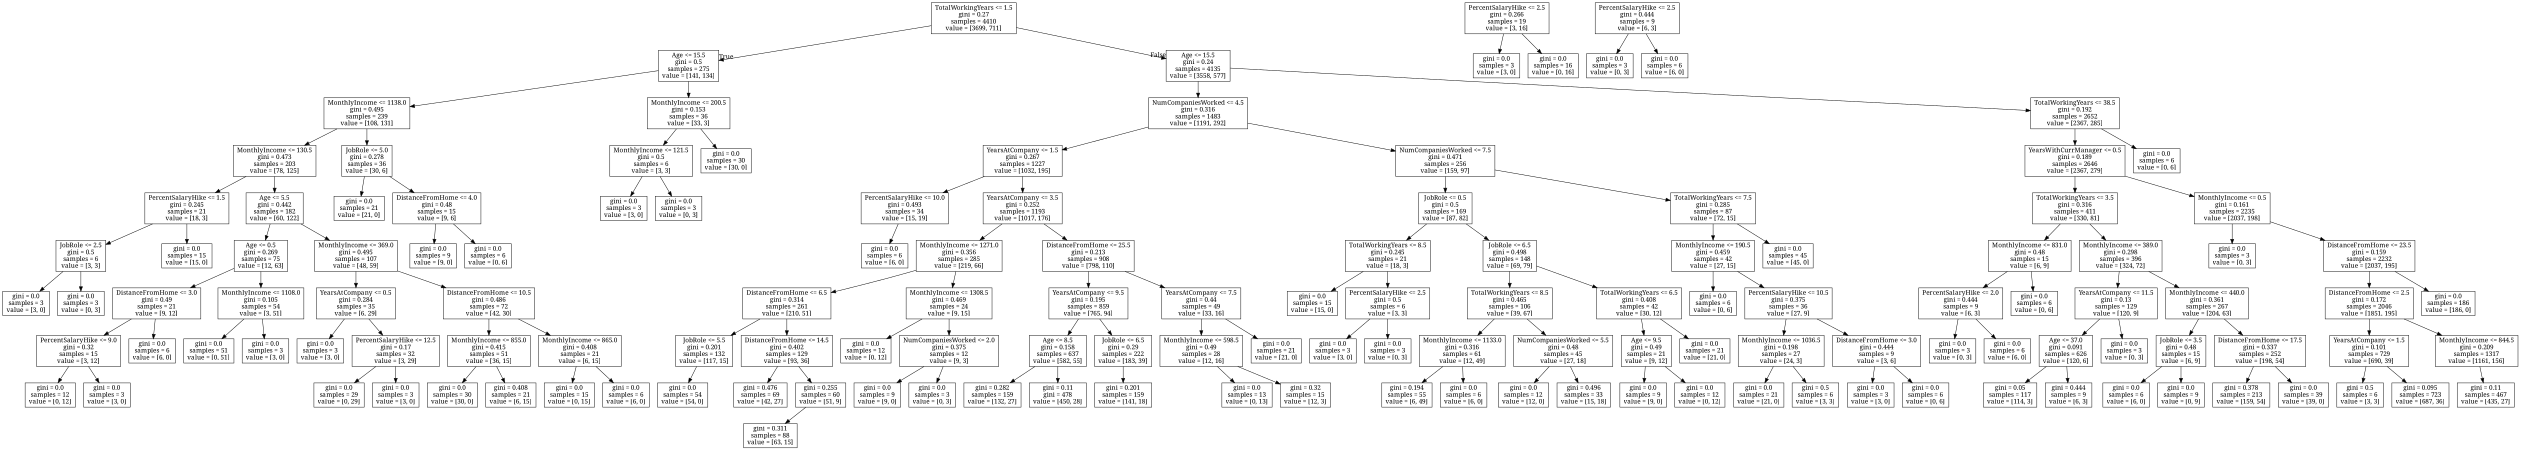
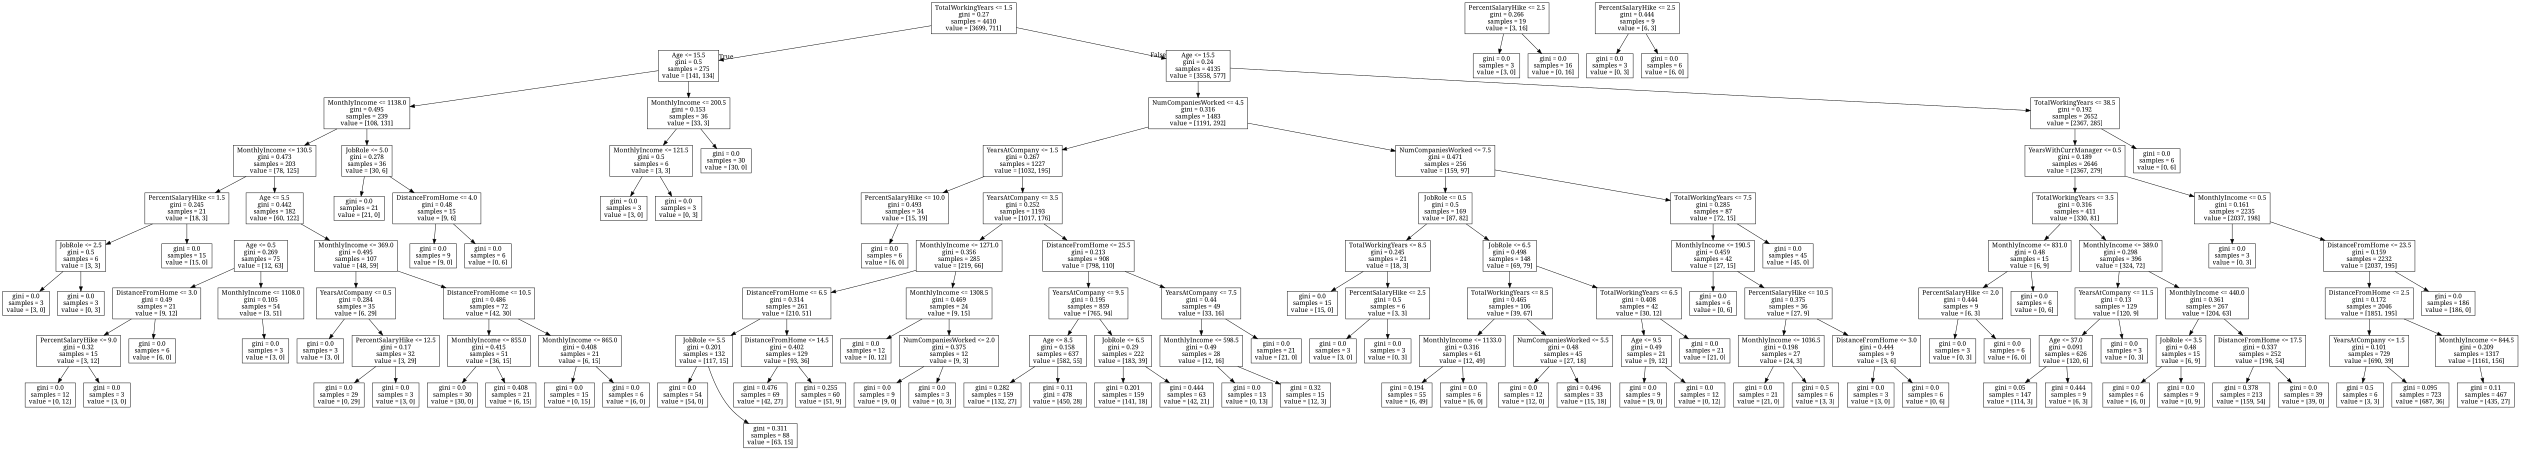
edge "Age <= 5.5 gini = 0.442 samples = 182 value = [60, 122]" -> "Age <= 0.5 gini = 0.269 samples = 75 value = [12, 63]": removed
node "gini = 0.0 samples = 51 value = [0, 51]": removed
node "gini = 0.444 samples = 63 value = [42, 21]": added
node "gini = 0.05 samples = 117 value = [114, 3]": label "gini = 0.05 samples = 117 value = [114, 3]" -> "gini = 0.05 samples = 147 value = [114, 3]"
edge "gini = 0.255 samples = 60 value = [51, 9]" -> "gini = 0.311 samples = 88 value = [63, 15]": now "JobRole <= 5.5 gini = 0.201 samples = 132 value = [117, 15]" -> "gini = 0.311 samples = 88 value = [63, 15]"
